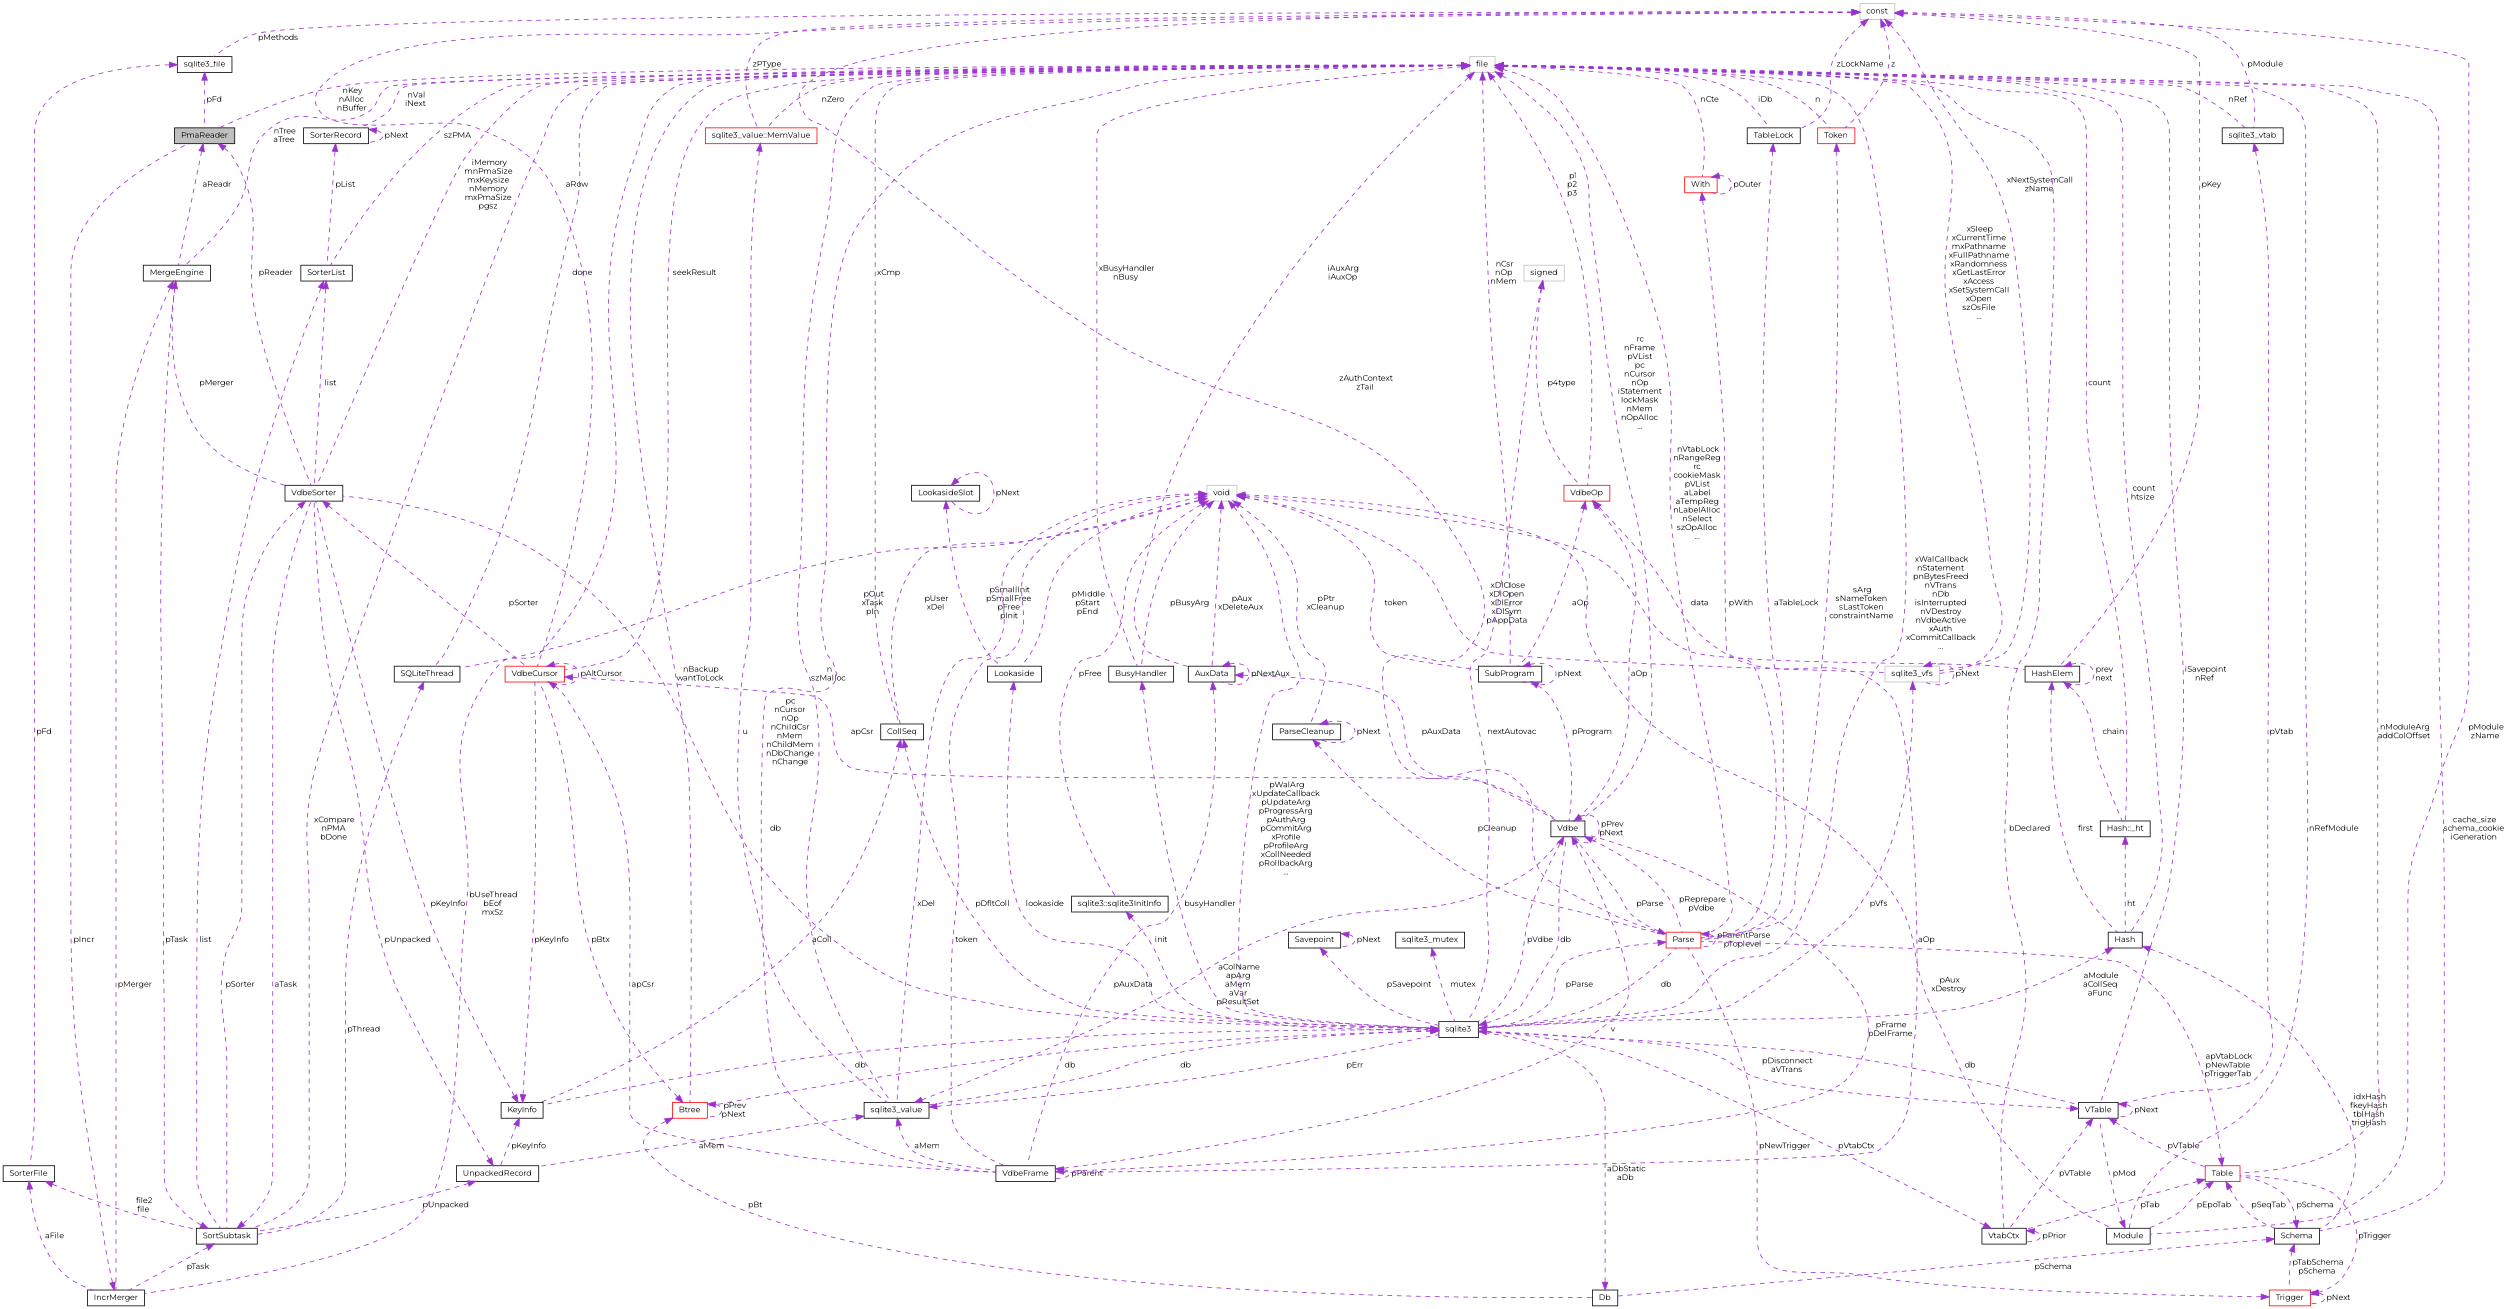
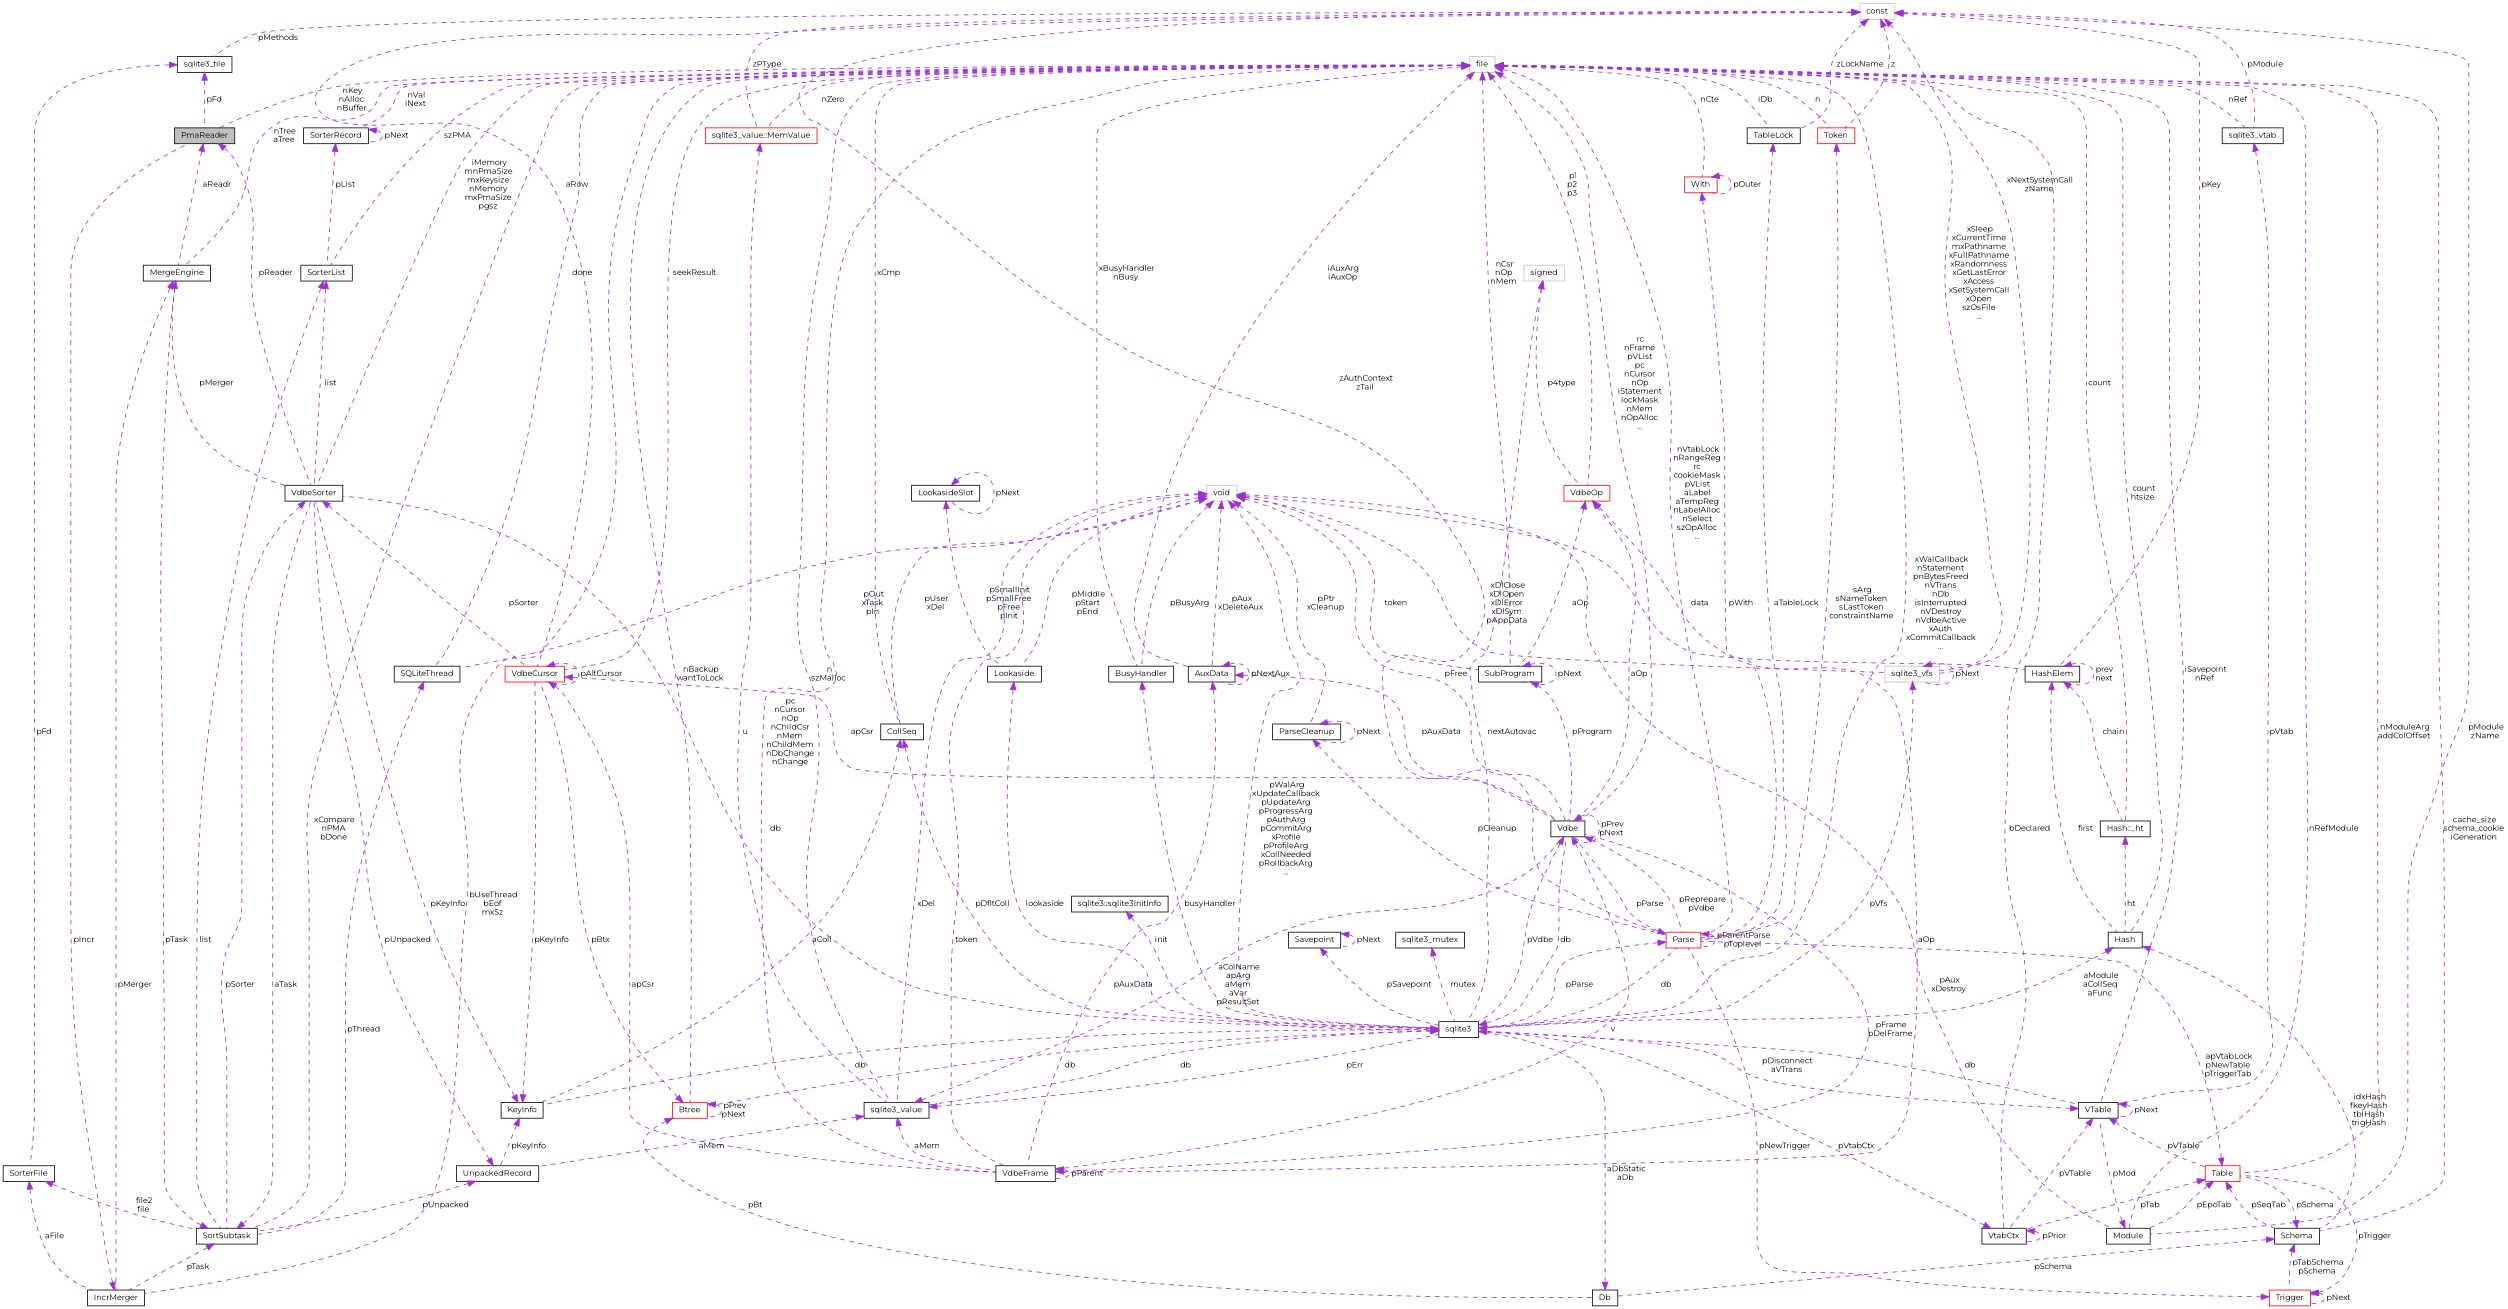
edge "sqlite3::sqlite3InitInfo" -> "void": now "Vdbe" -> "void"
